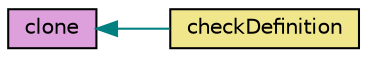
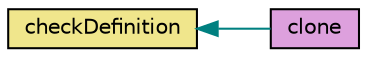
edge "checkDefinition" -> "clone": reversed
